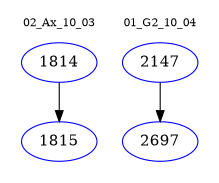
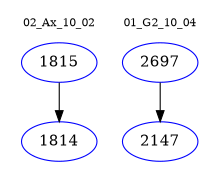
cluster "02_Ax_10_03": label "02_Ax_10_03" -> "02_Ax_10_02"
edge "1814" -> "1815": reversed
edge "2147" -> "2697": reversed
